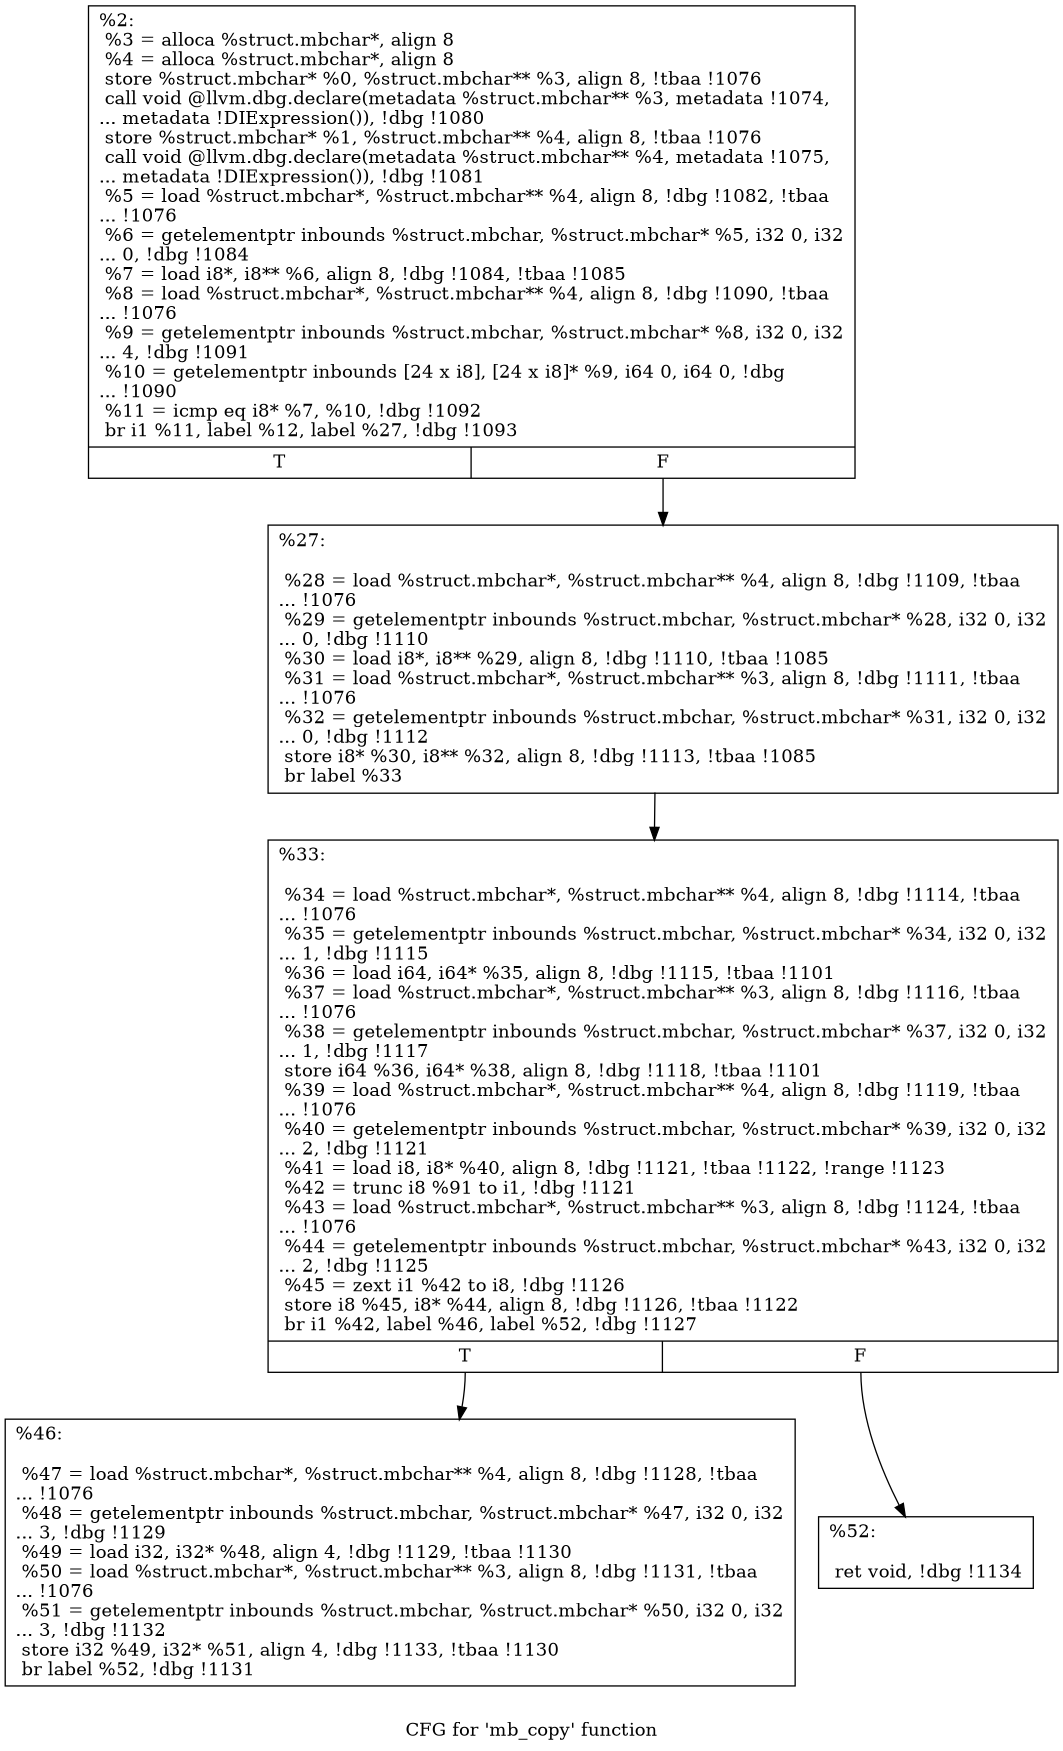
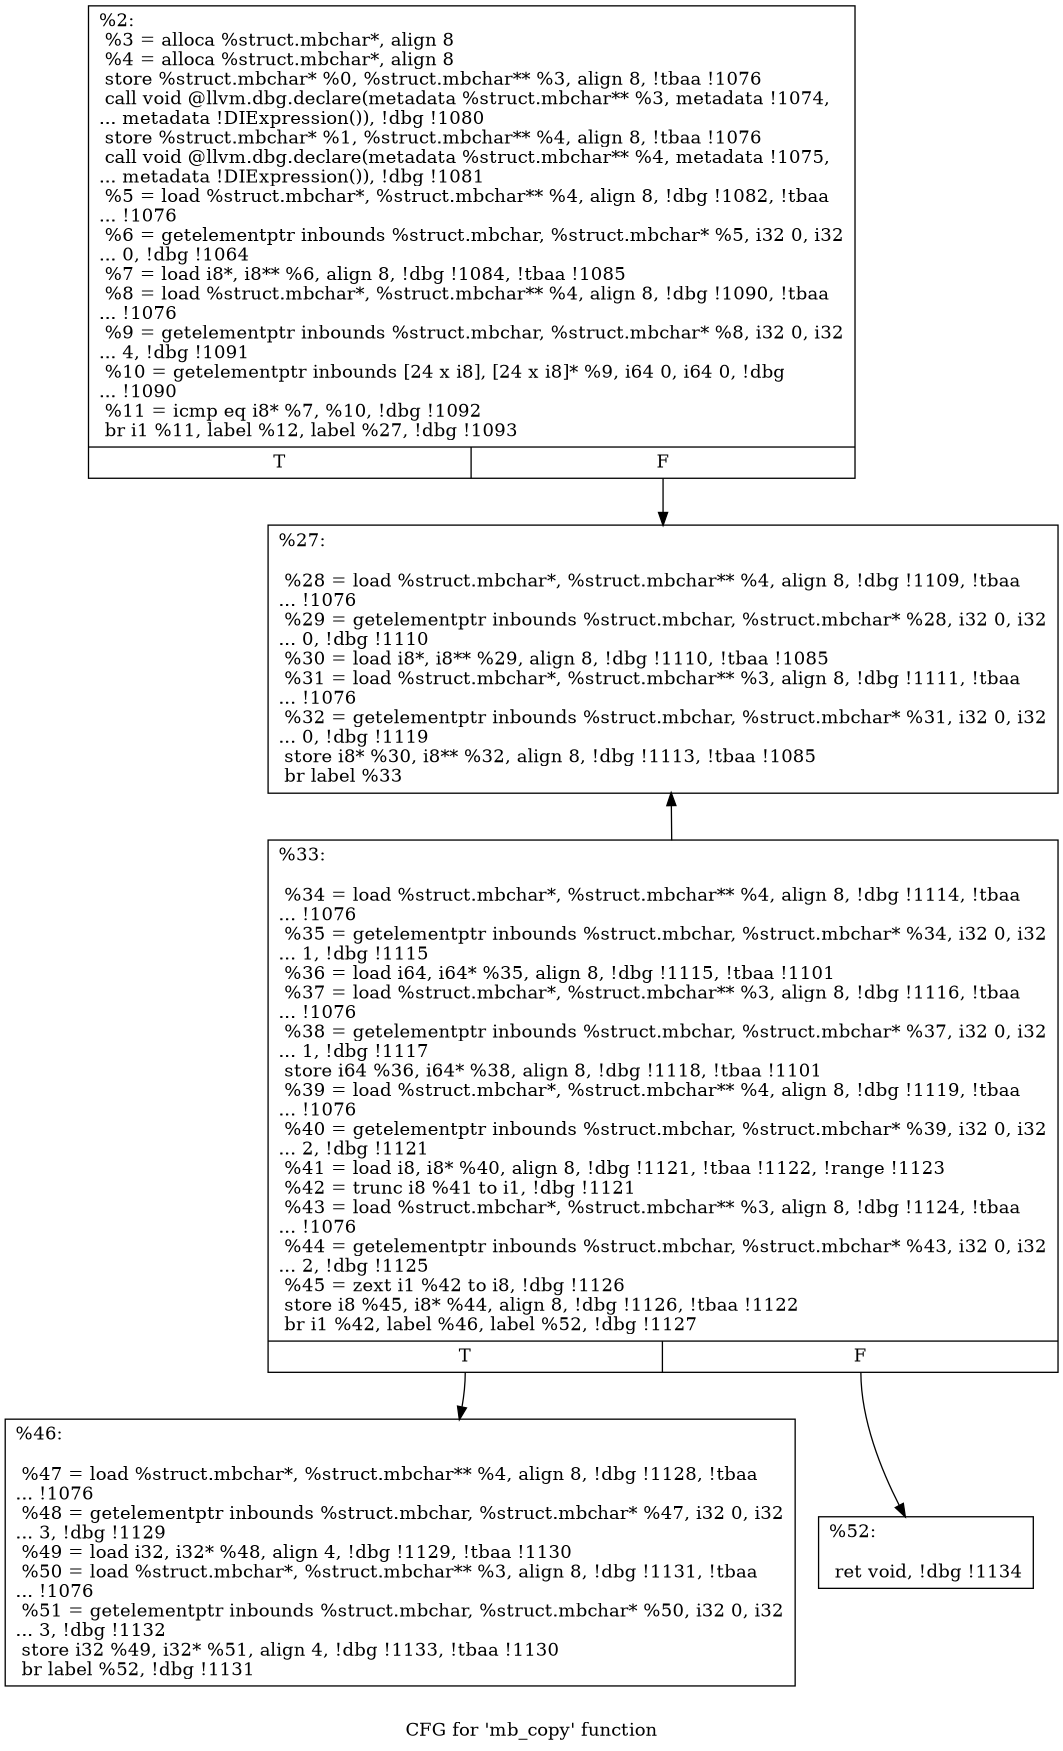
node "%2:": text "... 0, !dbg !1084" -> "... 0, !dbg !1064"
node "%27:": text "... 0, !dbg !1112" -> "... 0, !dbg !1119"
edge "%27:" -> "%33:": reversed
node "%33:": text "%42 = trunc i8 %91 to i1, !dbg !1121" -> "%42 = trunc i8 %41 to i1, !dbg !1121"
